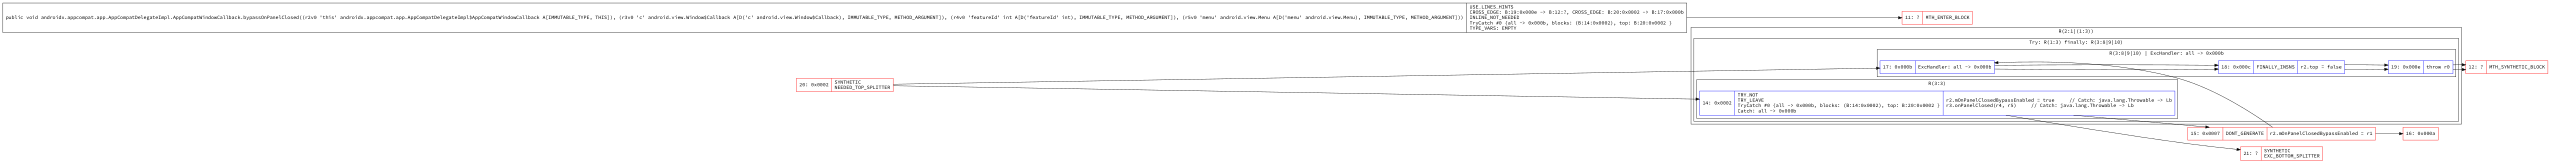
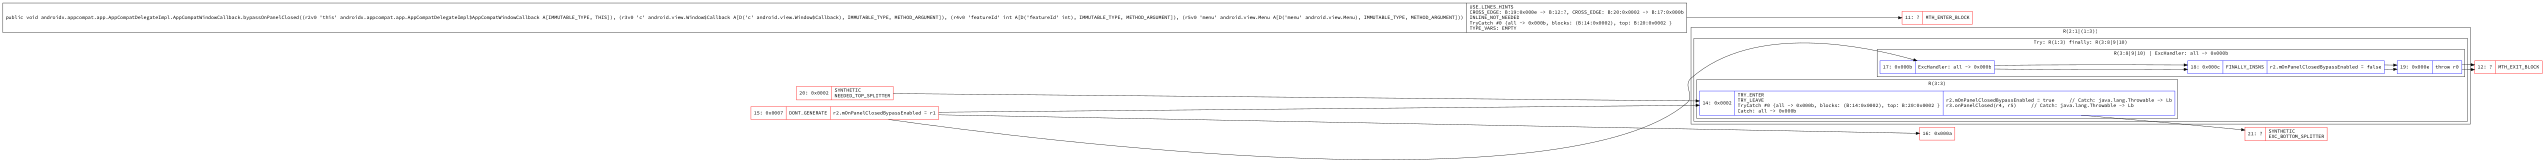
node "18: 0x000c": text "r2.top = false" -> "r2.mOnPanelClosedBypassEnabled = false"
node "12: ?": text "MTH_SYNTHETIC_BLOCK" -> "MTH_EXIT_BLOCK"
edge "20: 0x0002" -> "17: 0x000b": removed
node "14: 0x0002": text "TRY_NOT" -> "TRY_ENTER"
edge "14: 0x0002" -> "15: 0x0007": reversed
